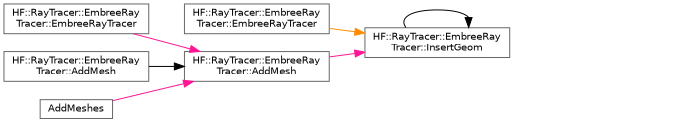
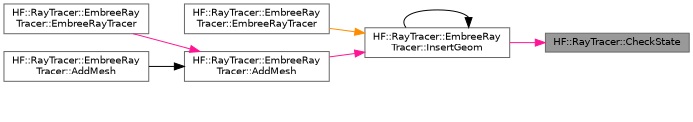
node "HF::RayTracer::CheckState": added
node "AddMeshes": removed
